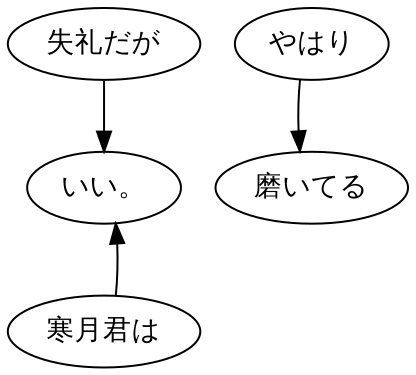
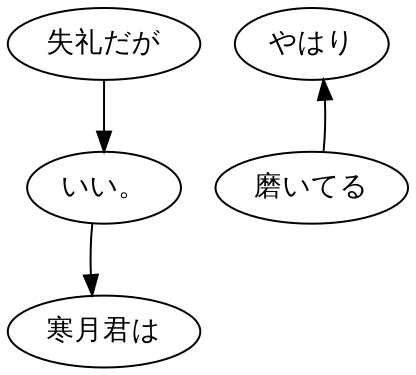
edge "やはり" -> "磨いてる": reversed
edge "寒月君は" -> "いい。": reversed
